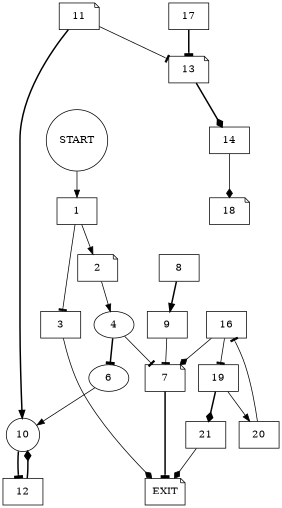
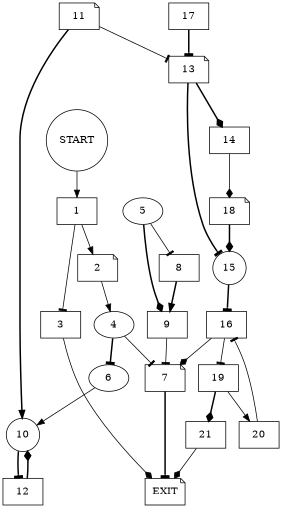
node "5": added
node "15": added
